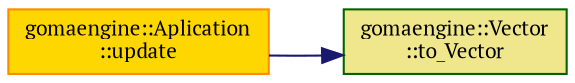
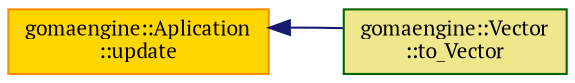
edge "gomaengine::Aplication ::update" -> "gomaengine::Vector ::to_Vector": reversed
